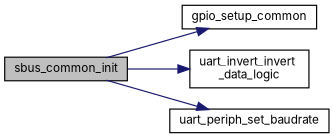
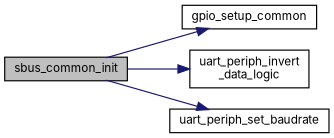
node "uart_invert_invert _data_logic": label "uart_invert_invert _data_logic" -> "uart_periph_invert _data_logic"
